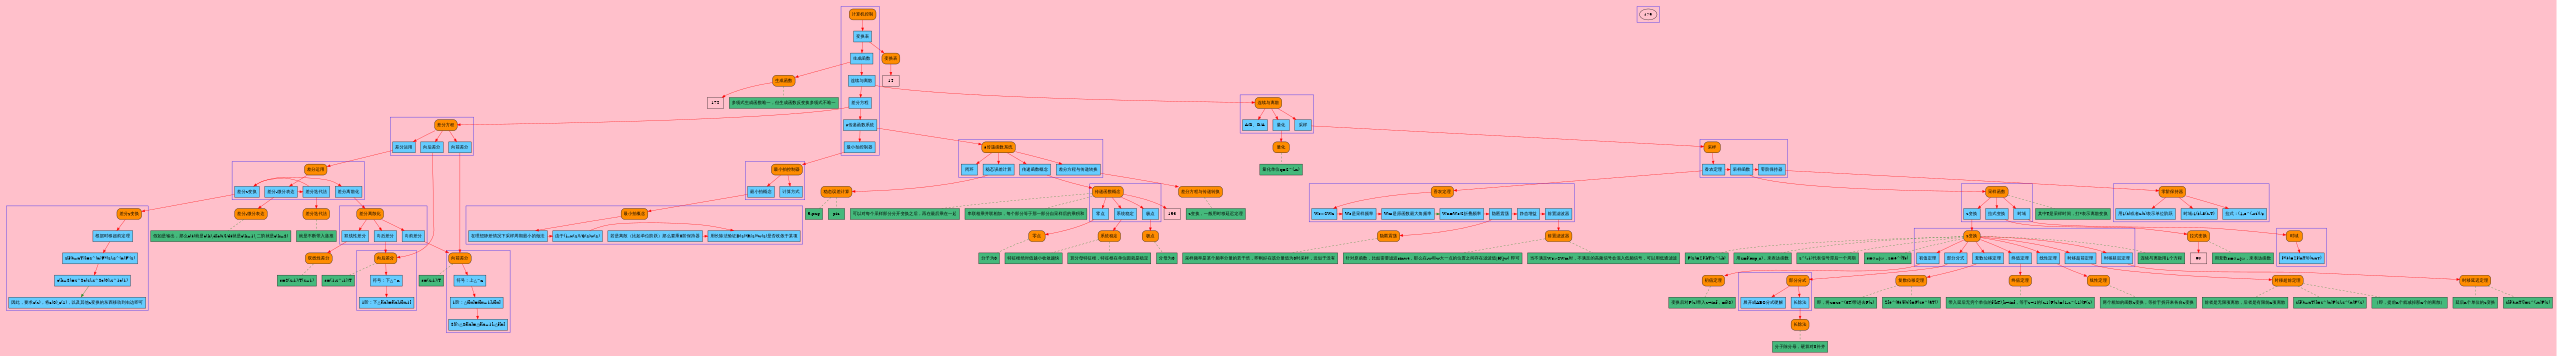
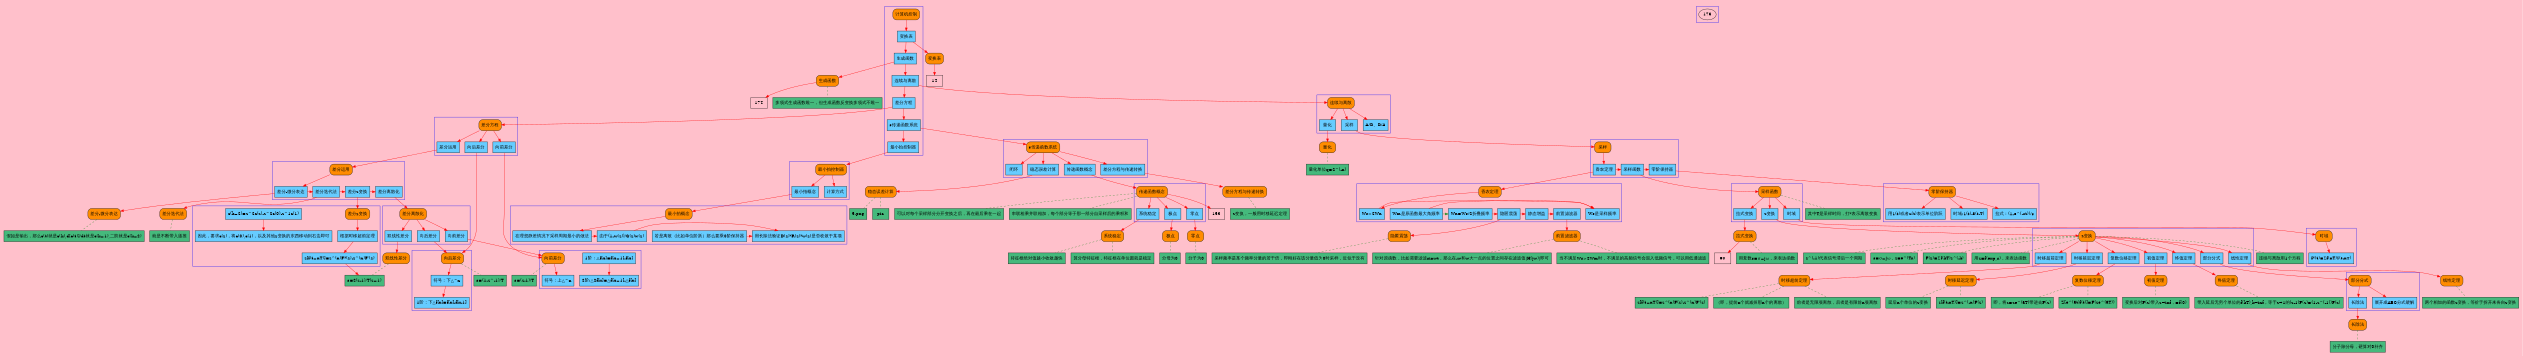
edge "Ws是采样频率" -> "Wm是原函数最大角频率": reversed
edge "z[f(t+nT)]=z^(n)F*(z)-z^(n)F'(z)" -> "c(k+2)=z^2c(z)-z^2c(0)-z^1c(1)": now "z[f(t+nT)]=z^(n)F*(z)-z^(n)F'(z)" -> "s=2(z-1)/T(z+1)"
edge "c(k+2)=z^2c(z)-z^2c(0)-z^1c(1)" -> "因此，要求c(z)，将c(0),c(1)，以及其他z变换的东西移动到右边即可": color ForestGreen -> red
edge "符号：上△^n" -> "1阶：△f[x]=f[x+1]-f[x]": removed
